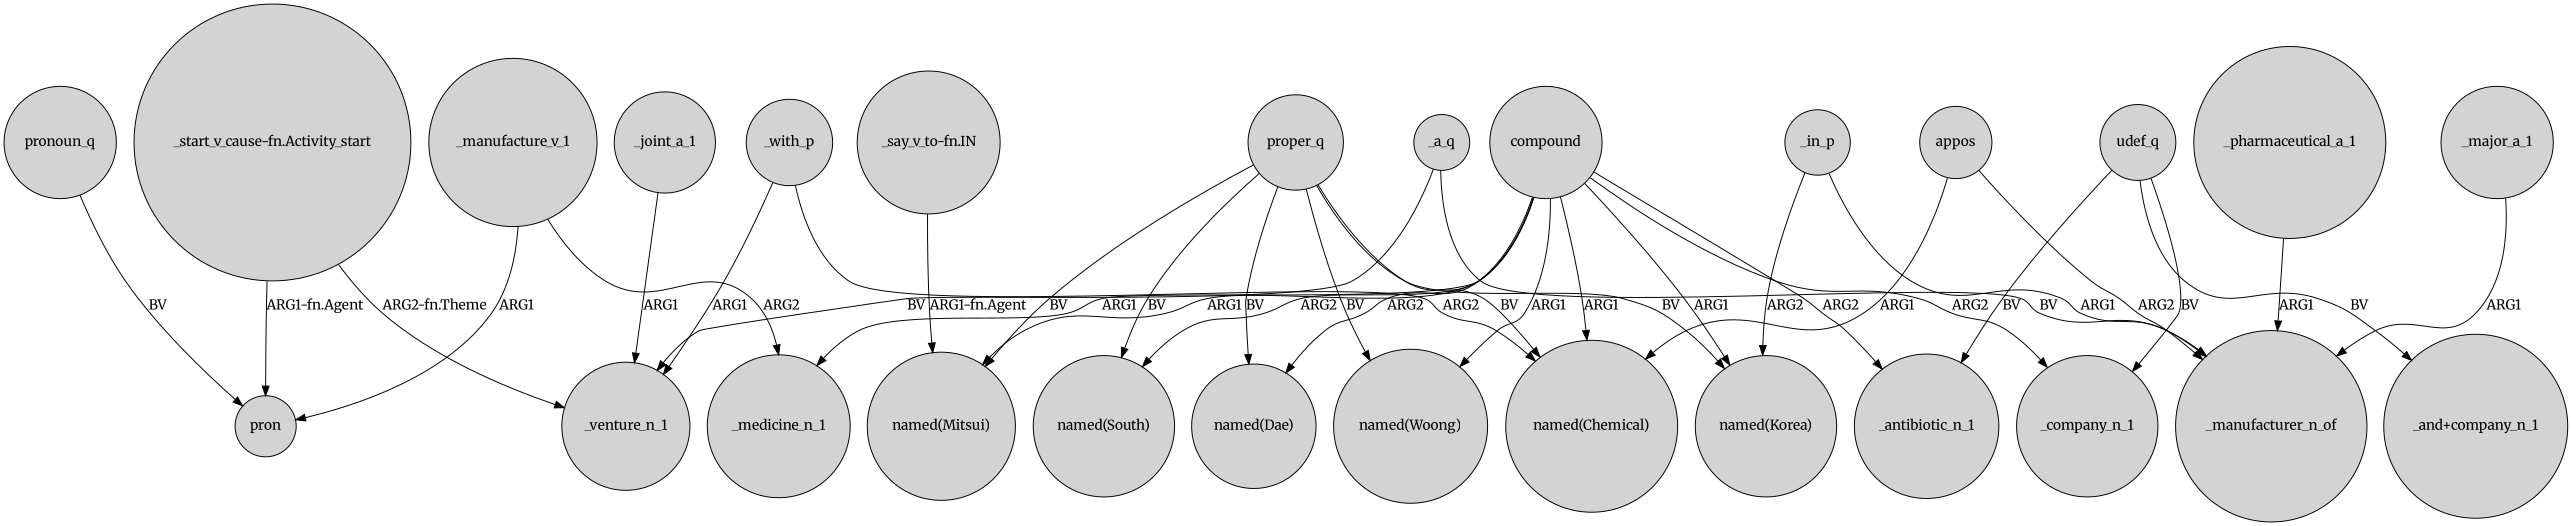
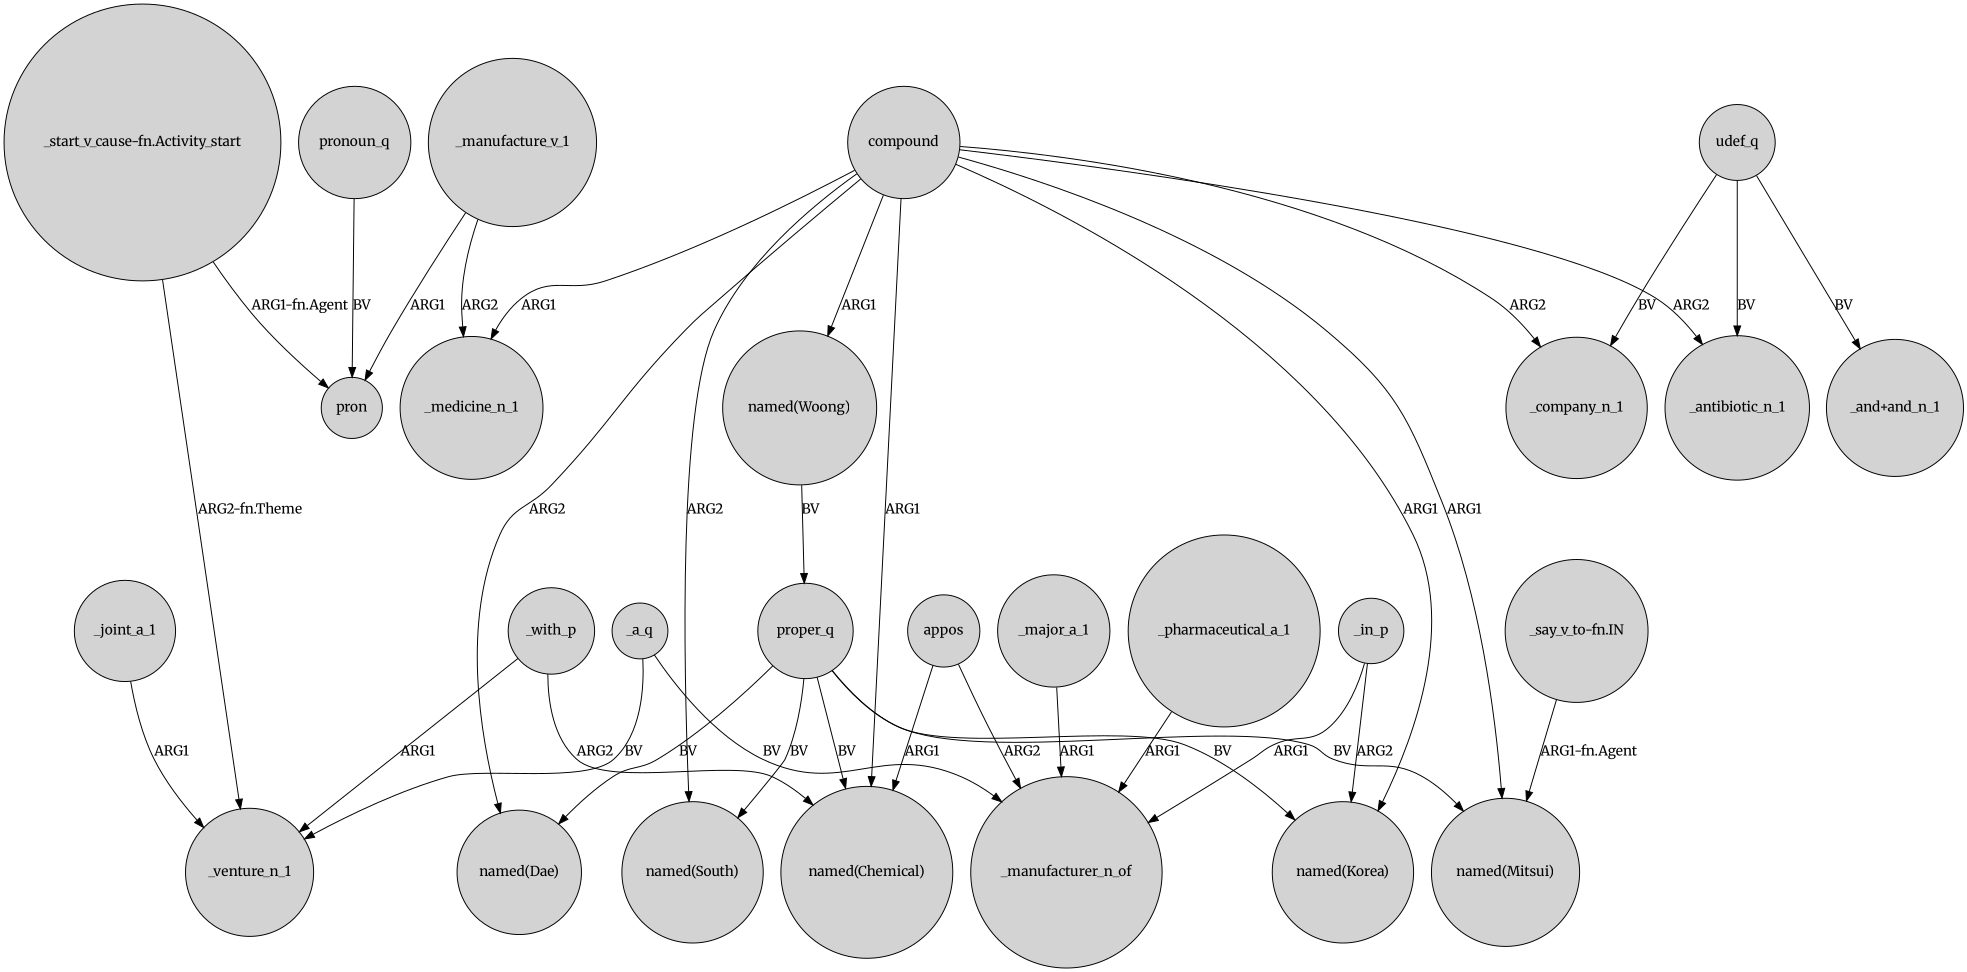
edge "proper_q" -> "named(Woong)": reversed
node "_and+company_n_1": label "_and+company_n_1" -> "_and+and_n_1"
